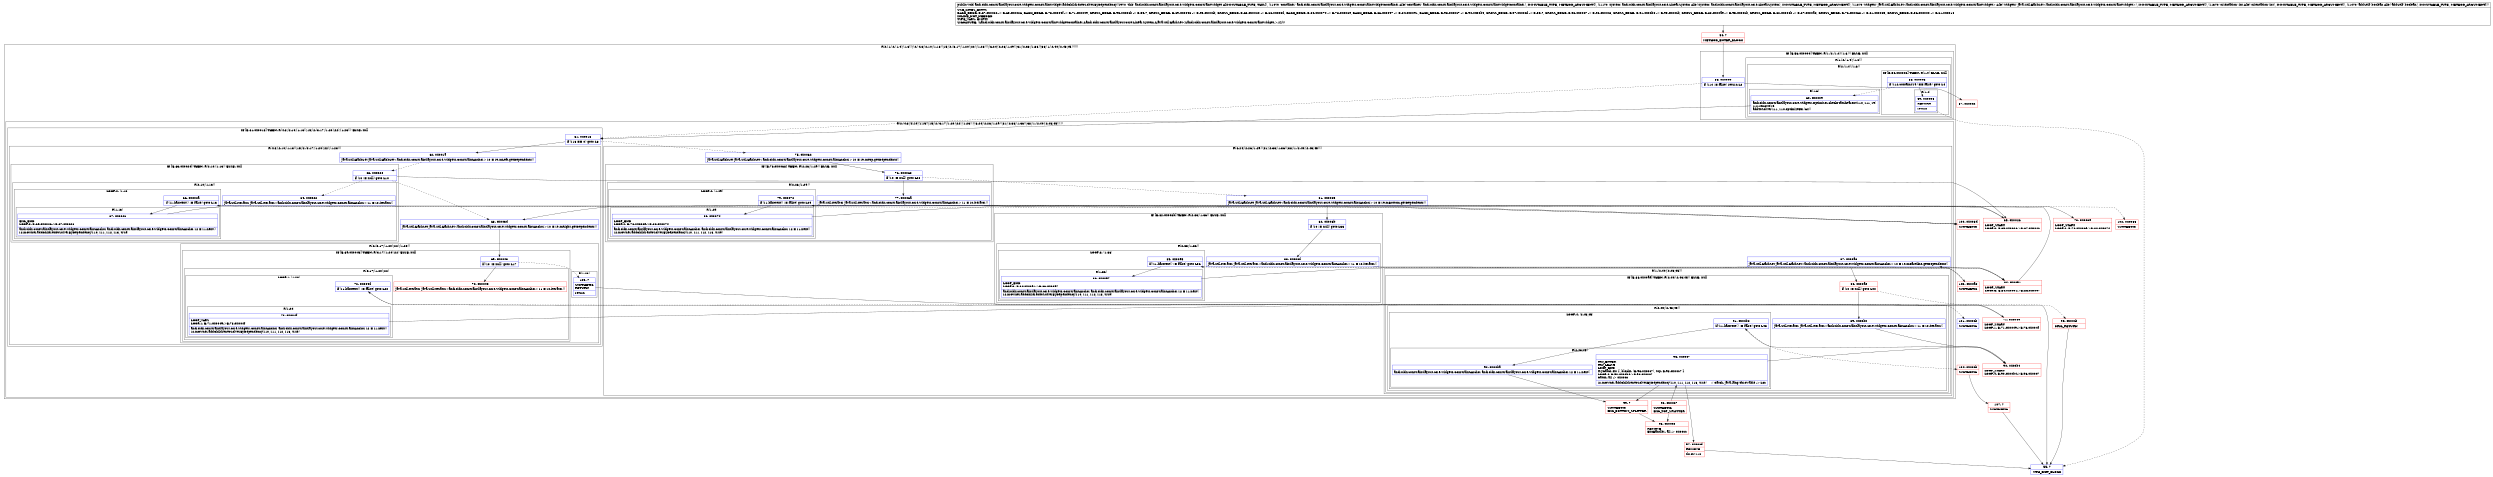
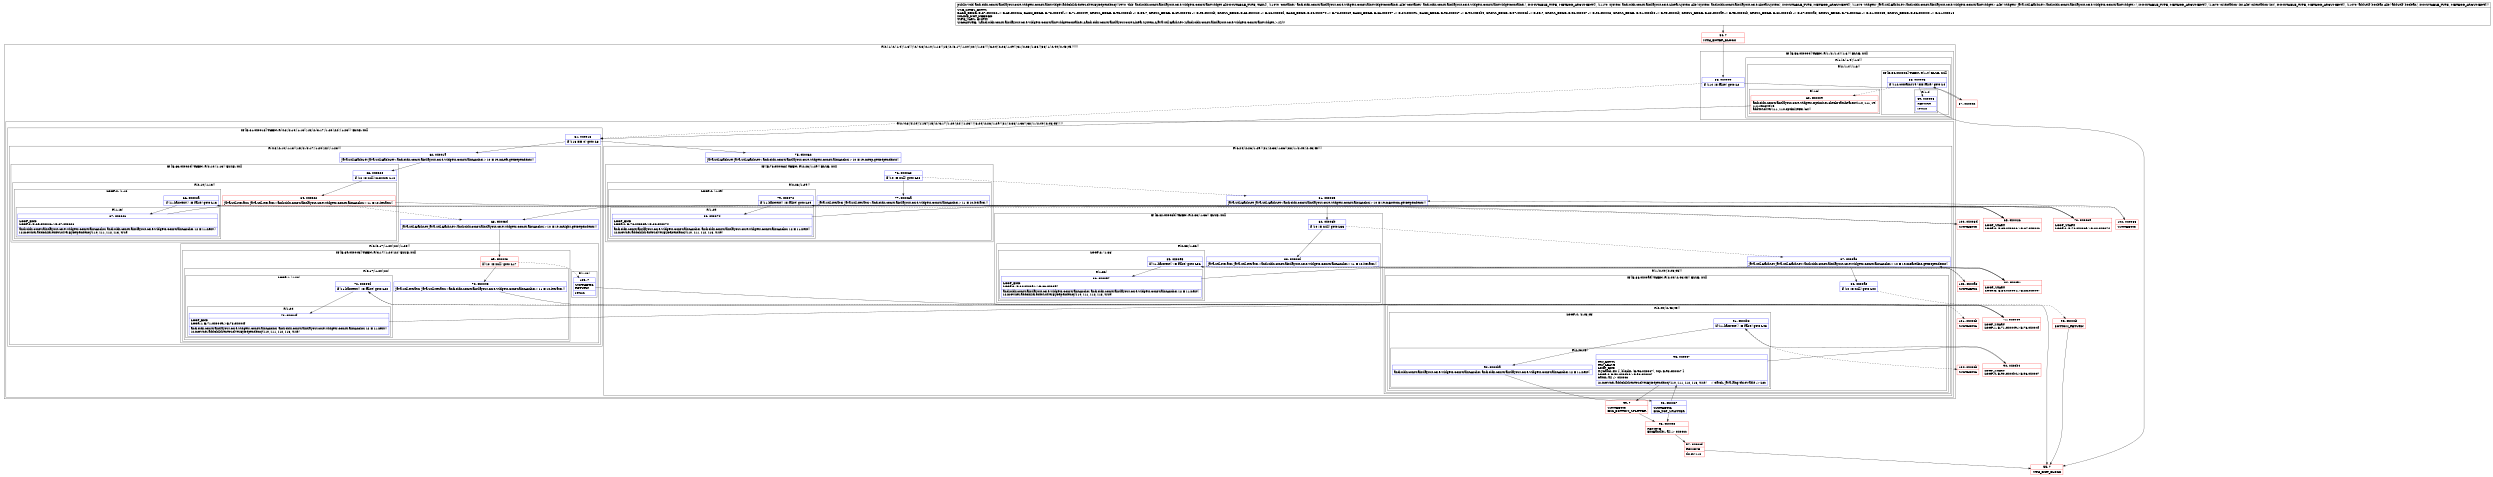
node "54: ?": text "METHOD_ENTER_BLOCK" -> "MTH_ENTER_BLOCK"
node "56: 0x0000": text "if (r14 != false) return L2" -> "if (r14 != false) goto L2"
edge "57: 0x0002" -> "58: 0x0006": added
node "60: 0x0009": color blue -> red
edge "61: 0x0018" -> "75: 0x0062": style dashed -> solid
edge "62: 0x001a" -> "63: 0x0020": style dashed -> solid
edge "75: 0x0062" -> "76: 0x0068": removed
node "63: 0x0020": text "if (r0 != null) goto L10" -> "if (r0 != null) mOwner L10"
edge "63: 0x0020" -> "65: 0x0026": now "64: 0x0022" -> "65: 0x0026"
edge "63: 0x0020" -> "64: 0x0022": style dashed -> solid
edge "63: 0x0020" -> "68: 0x003d": now "64: 0x0022" -> "68: 0x003d"
node "64: 0x0022": color blue -> red
edge "102: 0x0085" -> "81: 0x0085": added
edge "84: 0x0091" -> "79: 0x0072": now "78: 0x006e" -> "79: 0x0072"
edge "77: 0x006a" -> "100: 0x003d": now "77: 0x006a" -> "78: 0x006e"
node "67: 0x002c": text "EXC_END" -> "LOOP_END"
edge "59: 0x0008" -> "55: ?": style dashed -> solid
edge "82: 0x008b" -> "87: 0x00a8": added
node "69: 0x0043": color blue -> red
edge "84: 0x0091" -> "85: 0x0095": style dashed -> solid
node "70: 0x0045": color red -> blue
node "88: 0x00ae": color red -> blue
edge "72: 0x004d" -> "73: 0x004f": added
edge "70: 0x0045" -> "71: 0x0049": added
node "73: 0x004f": text "LOOP_VARS" -> "LOOP_END"
node "89: 0x00b0": removed
node "101: 0x00cb": color blue -> red
node "95: 0x00cb": text "ORIG_RETURN" -> "BOTTOM_RETURN"
node "93: 0x00c7": text "TRY_ENTER" -> "TRY_HINTS"
edge "92: 0x00ba" -> "99: ?": now "92: 0x00ba" -> "98: 0x00c7"
node "98: 0x00c7": color red -> blue
node "107: ?": removed
edge "93: 0x00c7" -> "97: 0x00cd": now "96: 0x00cc" -> "97: 0x00cd"
node "55: ?": color blue -> red
